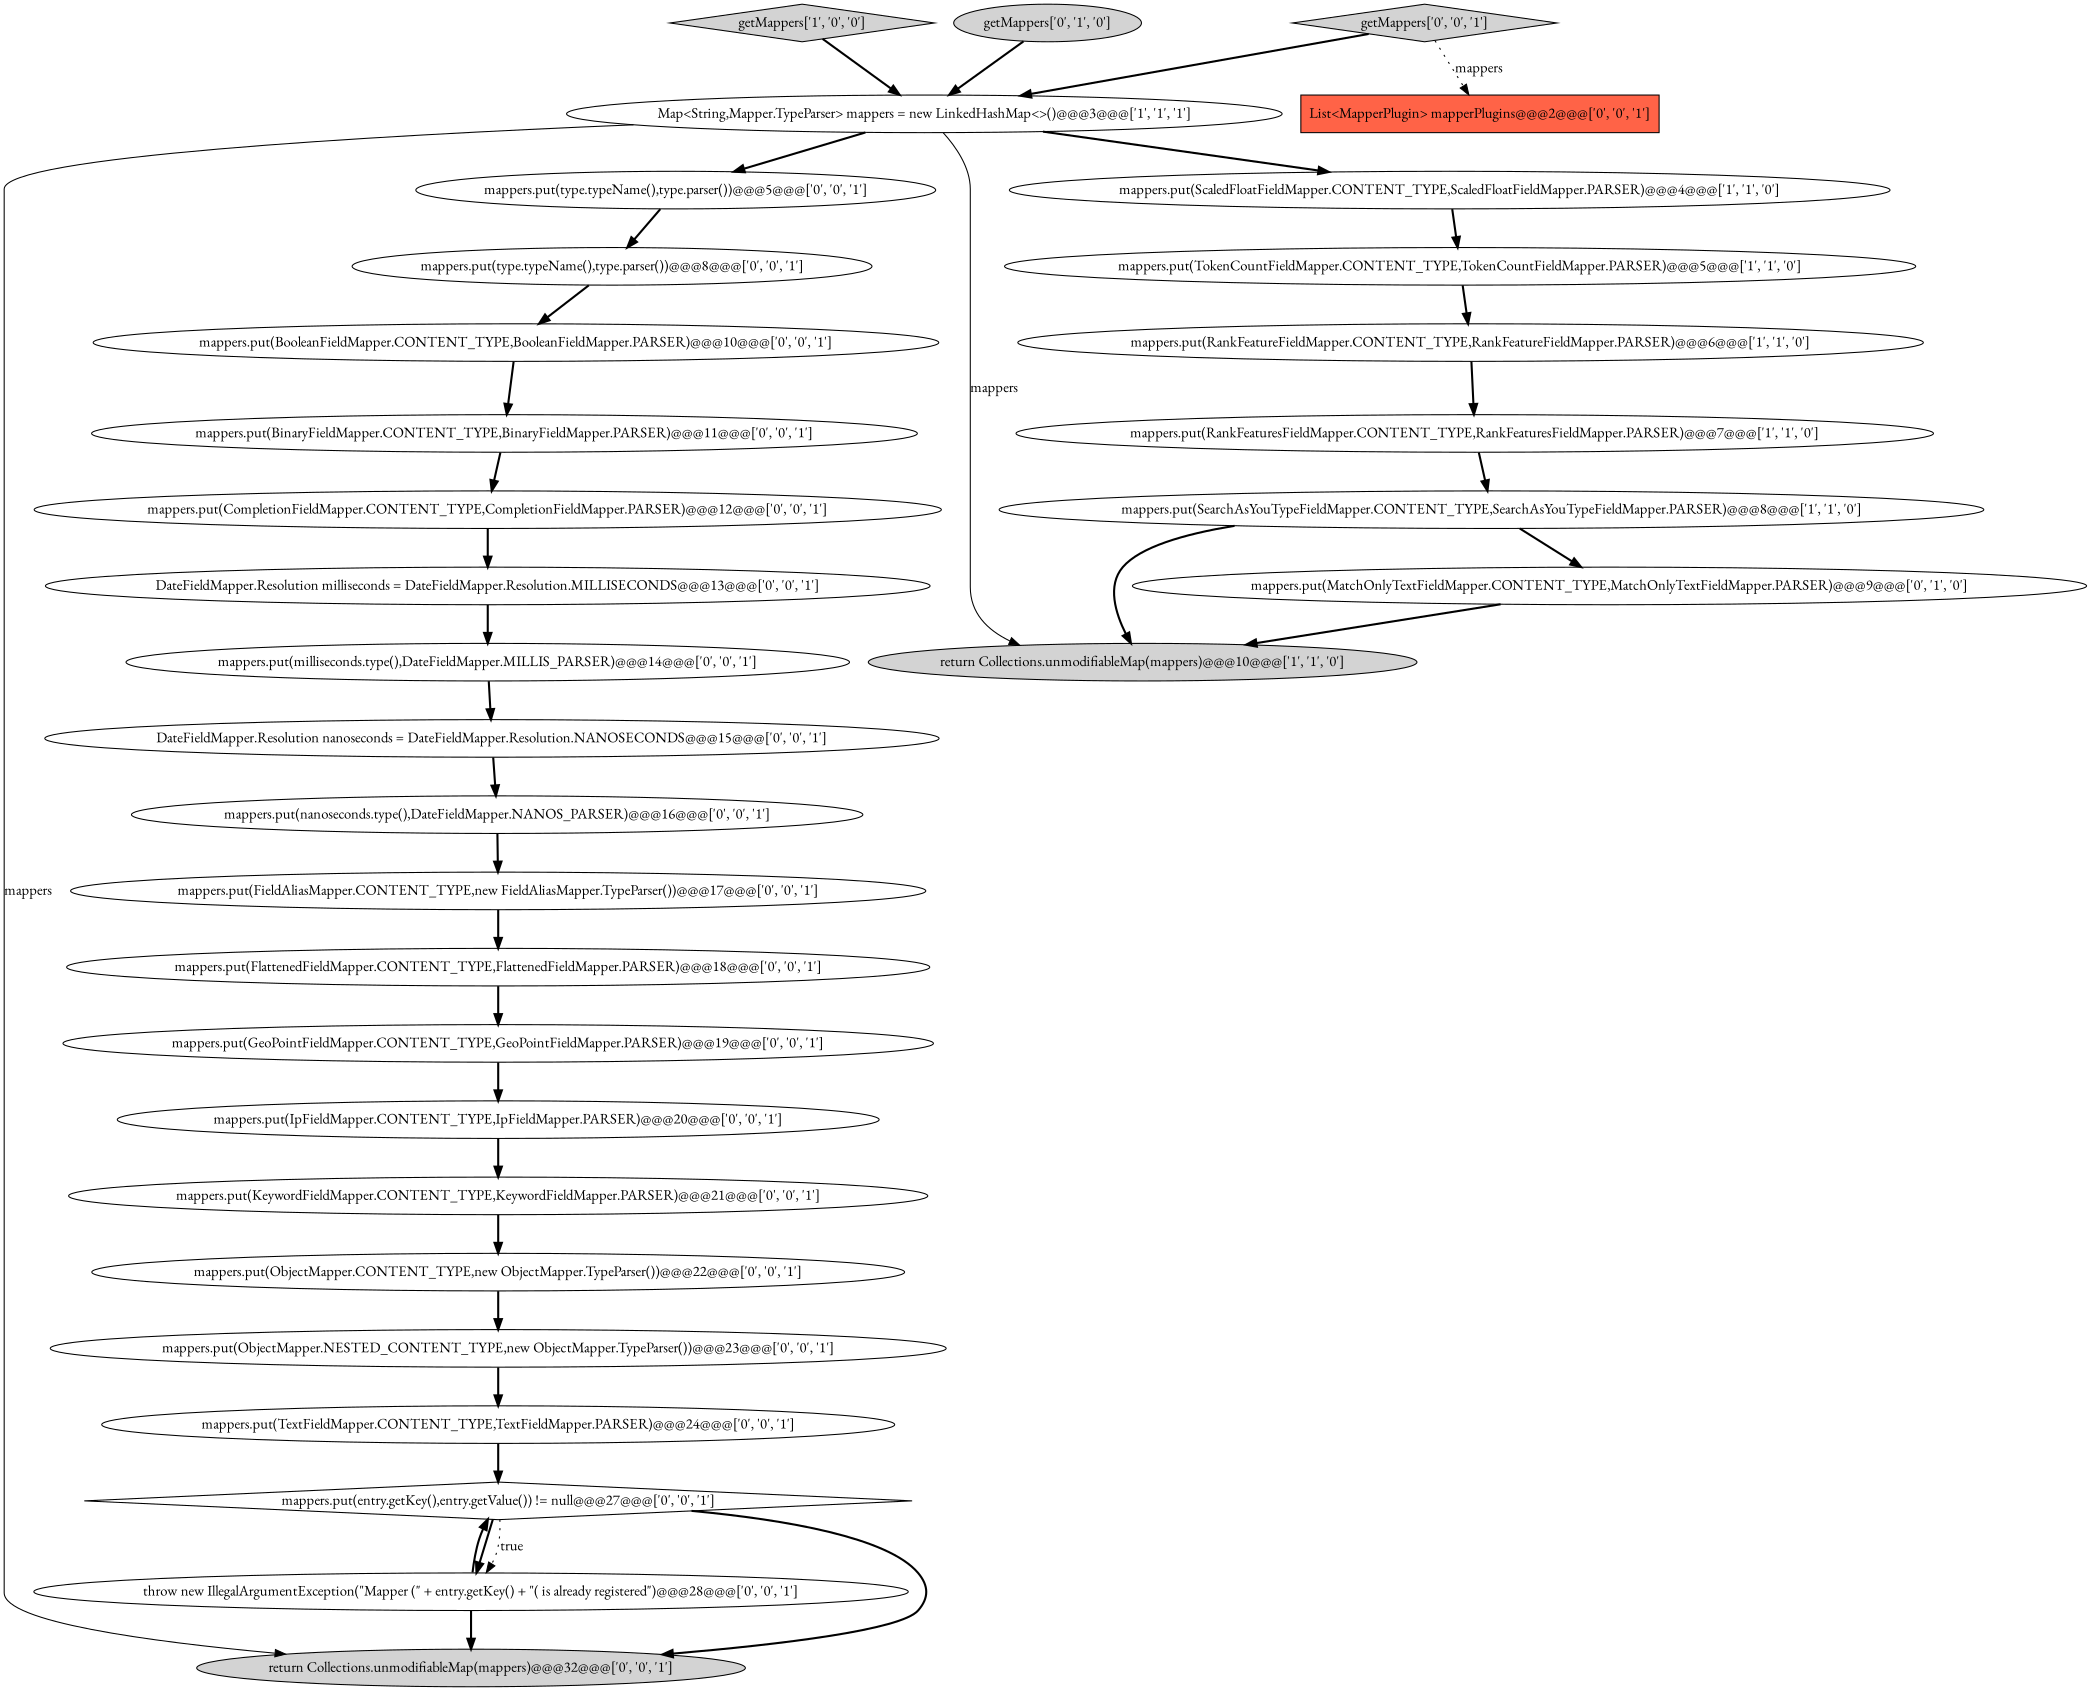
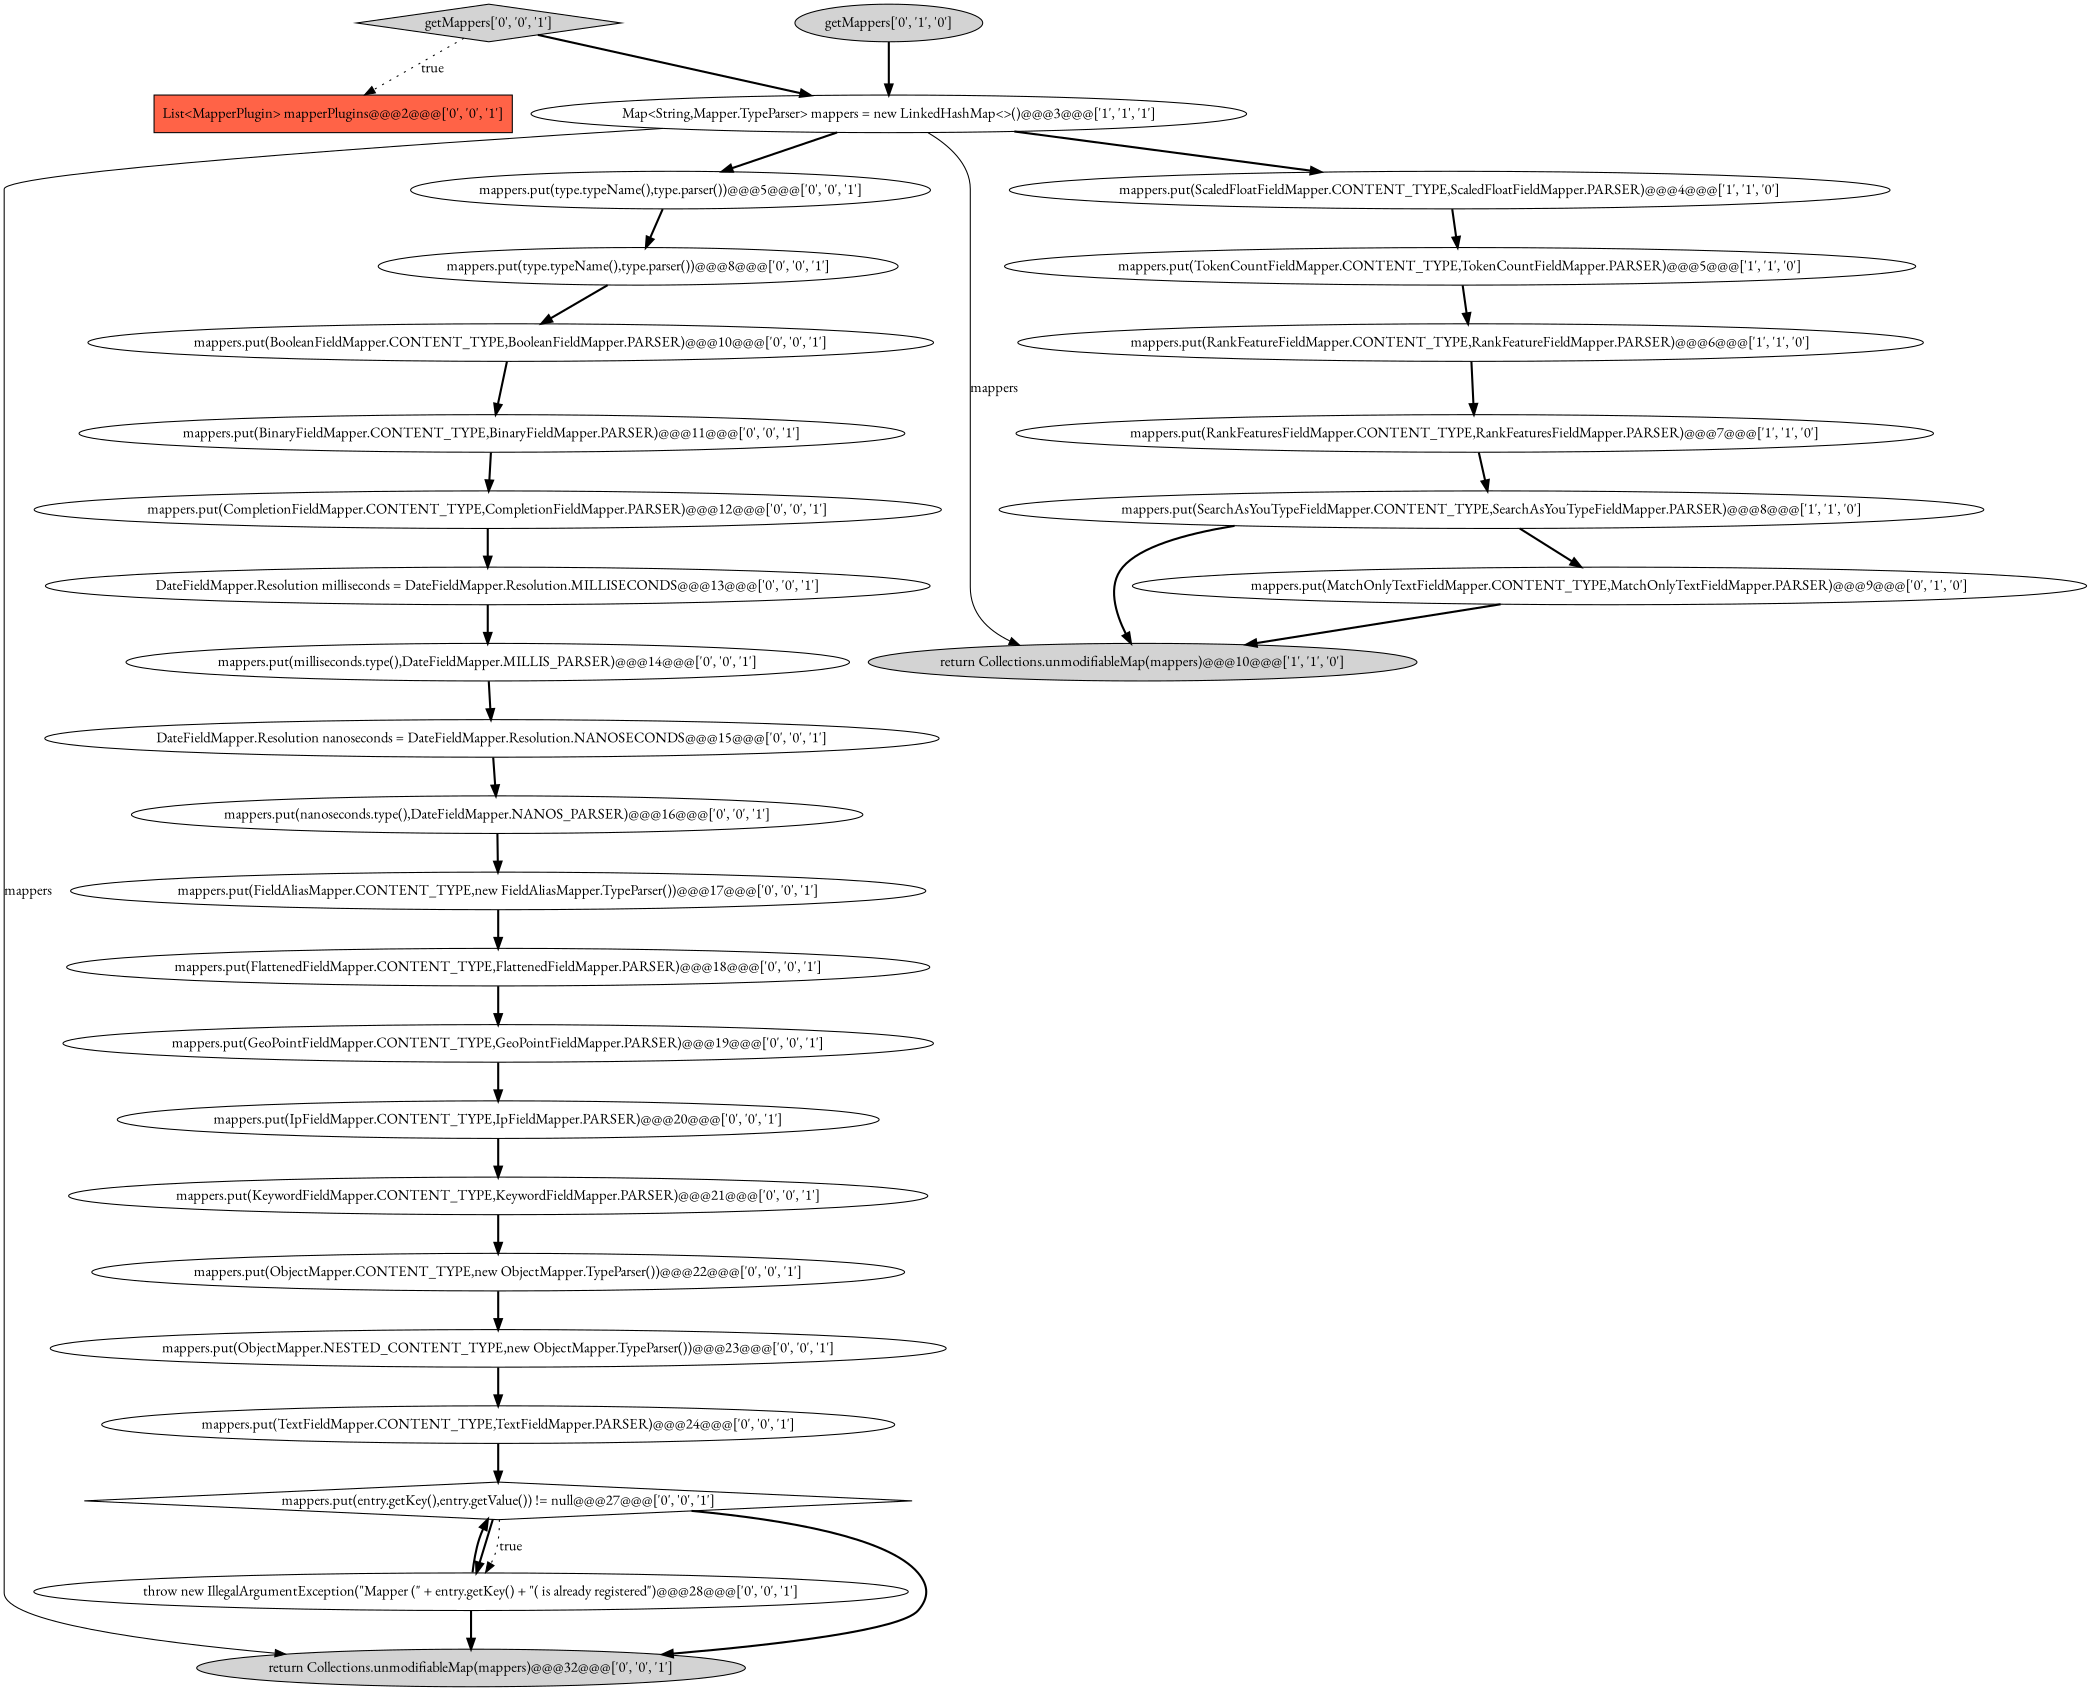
node "getMappers['1', '0', '0']": removed
edge "getMappers['0', '0', '1']" -> "List<MapperPlugin> mapperPlugins@@@2@@@['0', '0', '1']": label "mappers" -> "true"
